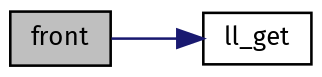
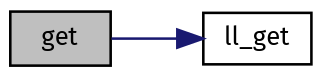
node "front": label "front" -> "get"
